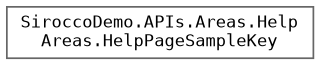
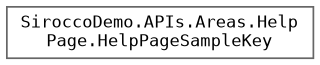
node "SiroccoDemo.APIs.Areas.Help Areas.HelpPageSampleKey": label "SiroccoDemo.APIs.Areas.Help Areas.HelpPageSampleKey" -> "SiroccoDemo.APIs.Areas.Help Page.HelpPageSampleKey"
